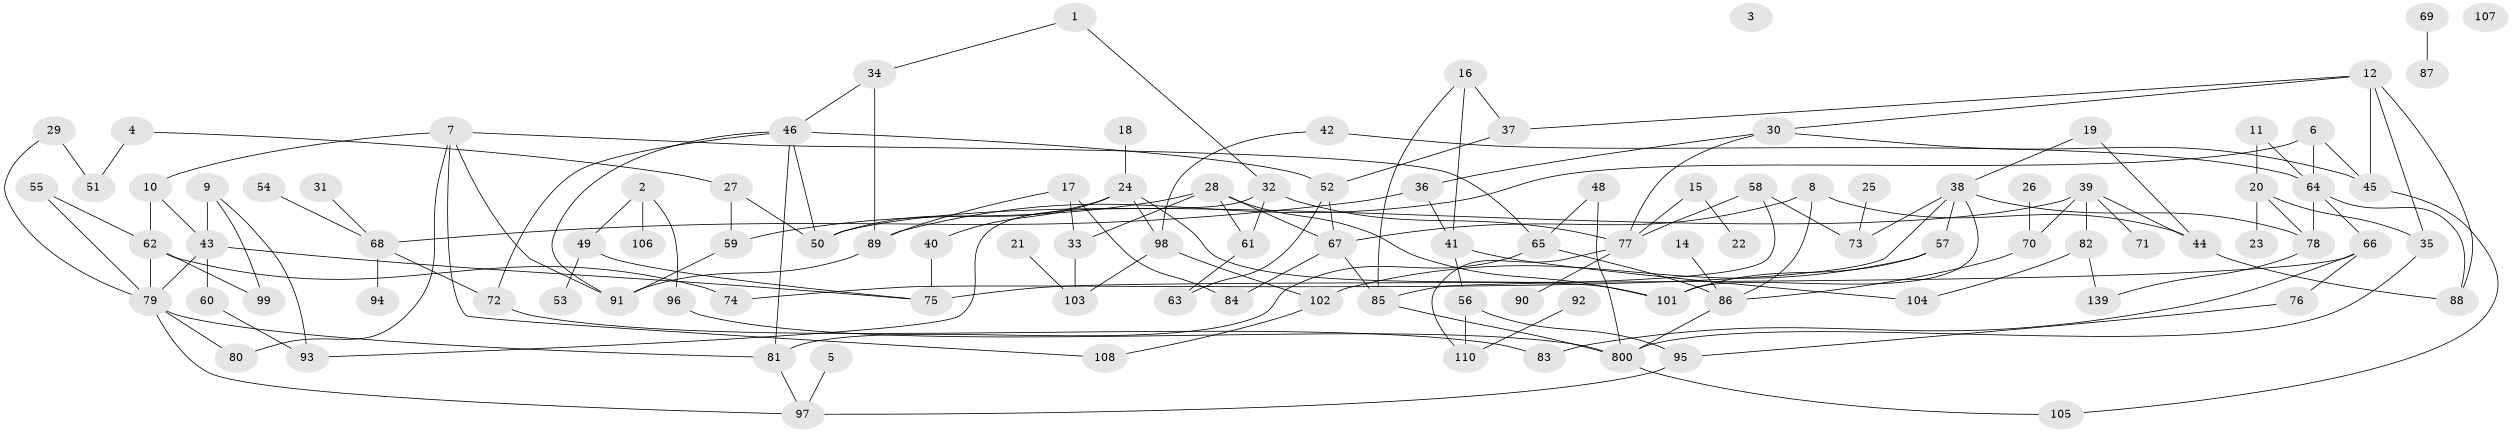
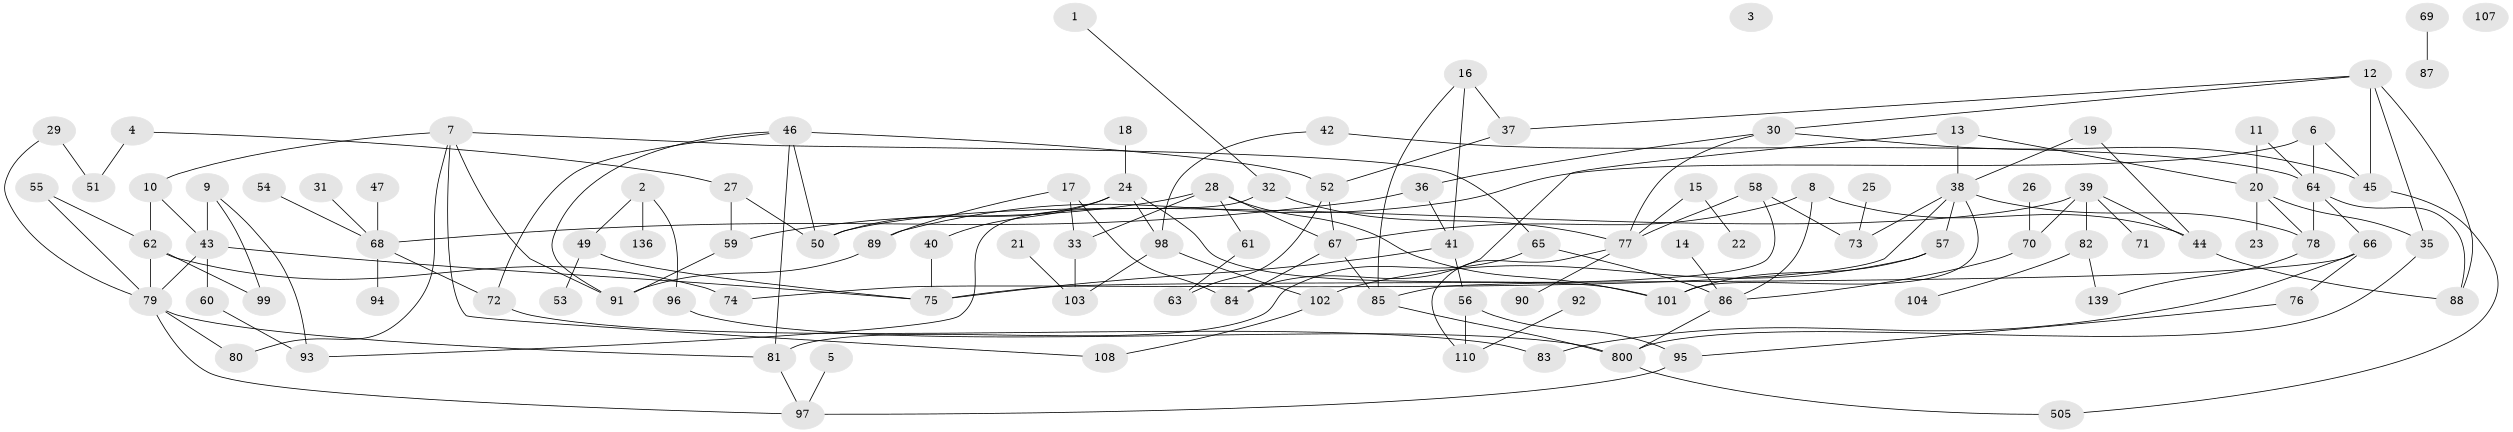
node "34": removed
node "13": added
node "47": added
node "48": removed
edge "32" -- "61": removed
node "106": label "106" -> "136"
edge "41" -- "104": now "41" -- "75"
node "105": label "105" -> "505"
